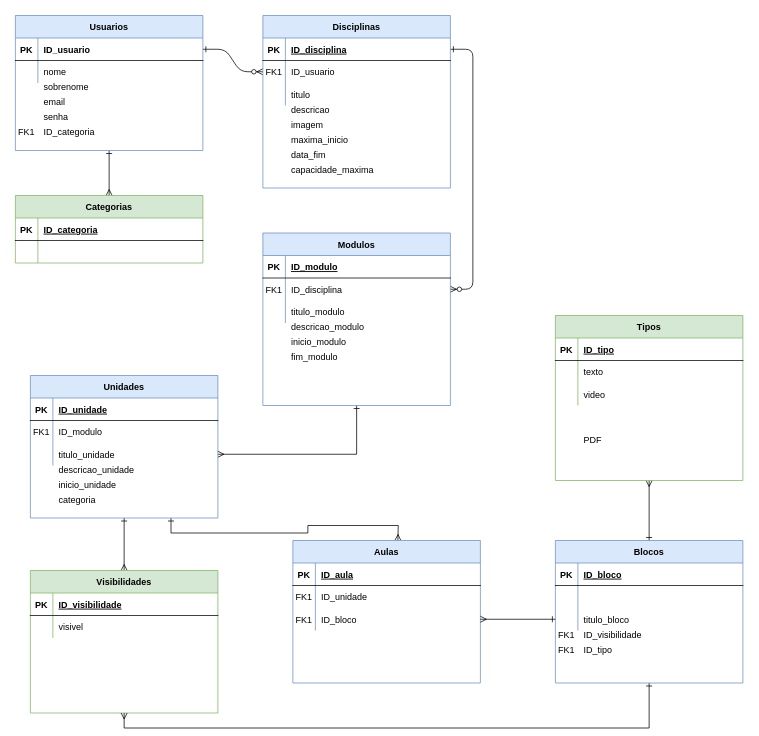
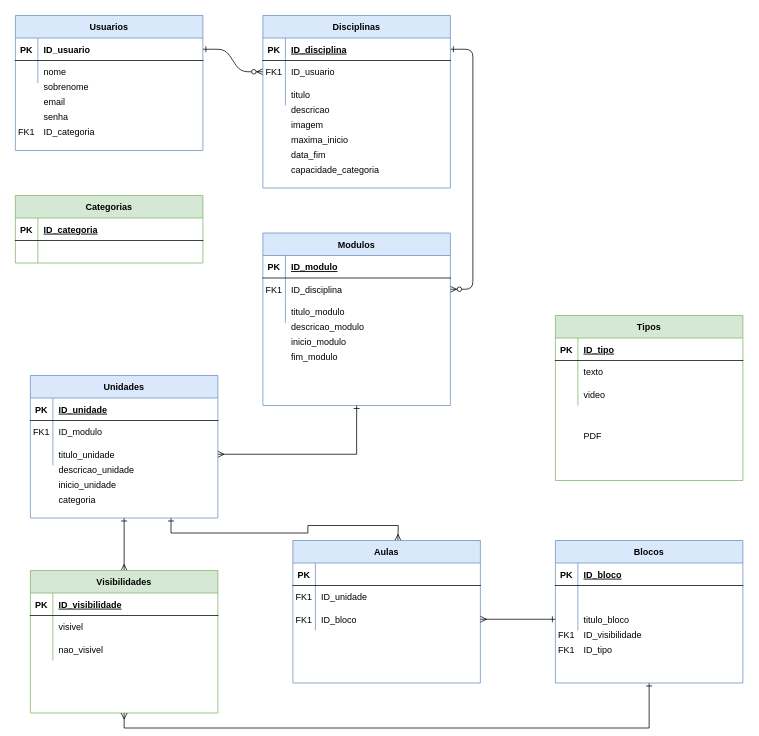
node "capacidade_maxima": label "capacidade_maxima" -> "capacidade_categoria"
edge "Usuarios" -- "Categorias": removed
node "PDF": size 165x23 -> 105x15
edge "Tipos" -- "Blocos": removed
node "ID_aula": removed
node "nao_visivel": added
